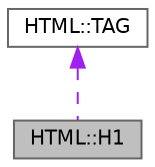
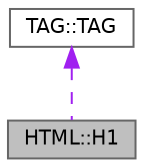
node "HTML::TAG": label "HTML::TAG" -> "TAG::TAG"
